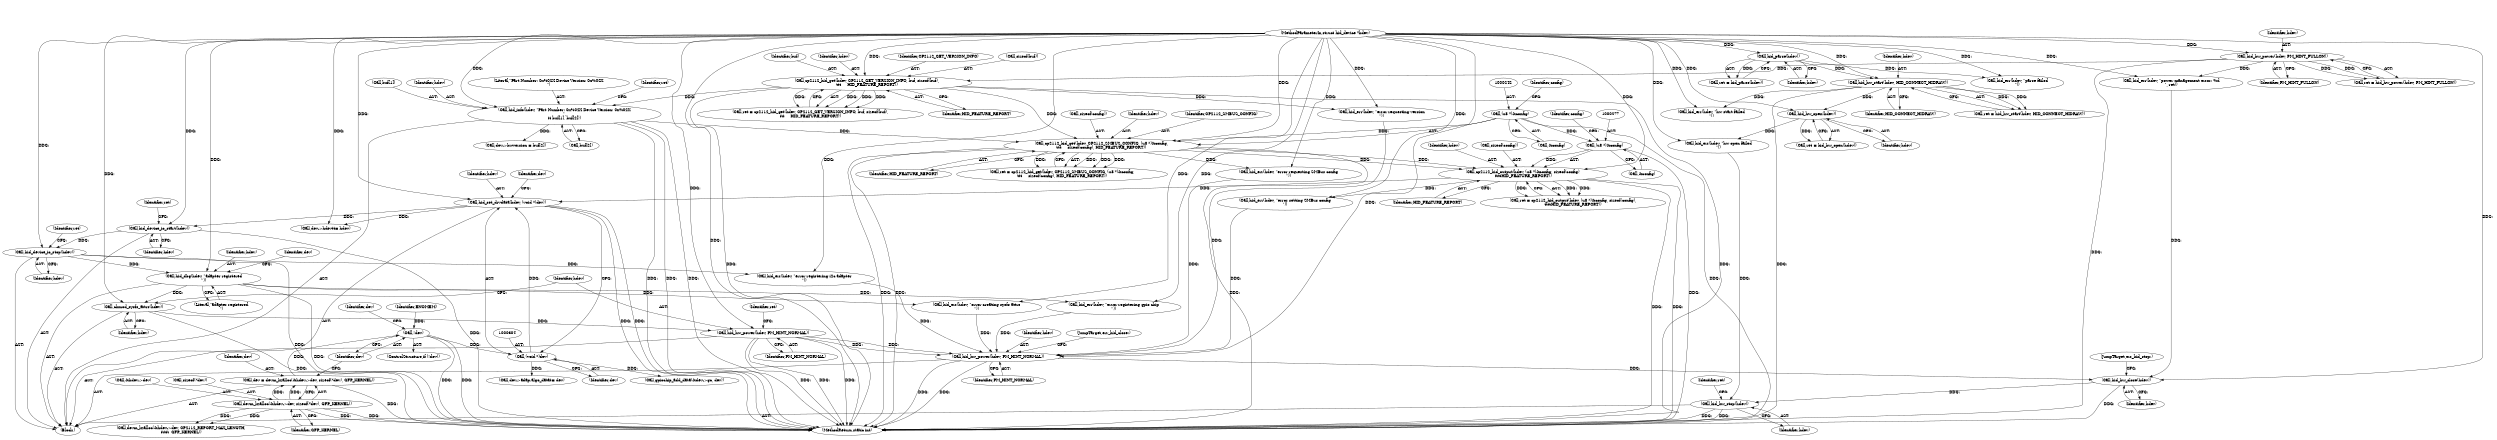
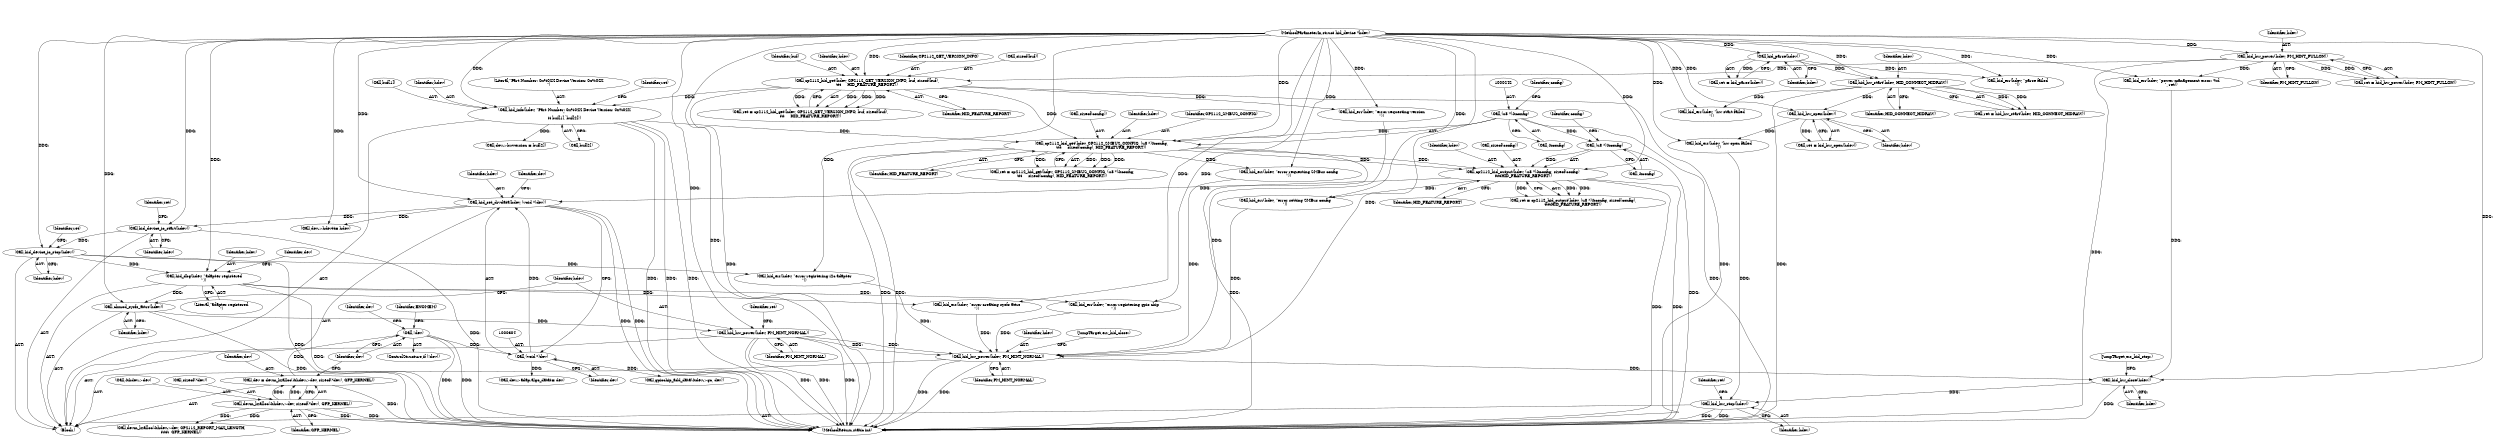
node "1000277": removed
edge "(Identifier,ENOMEM)" -> "(Call,!dev)": label "DDG: " -> "CFG: "
